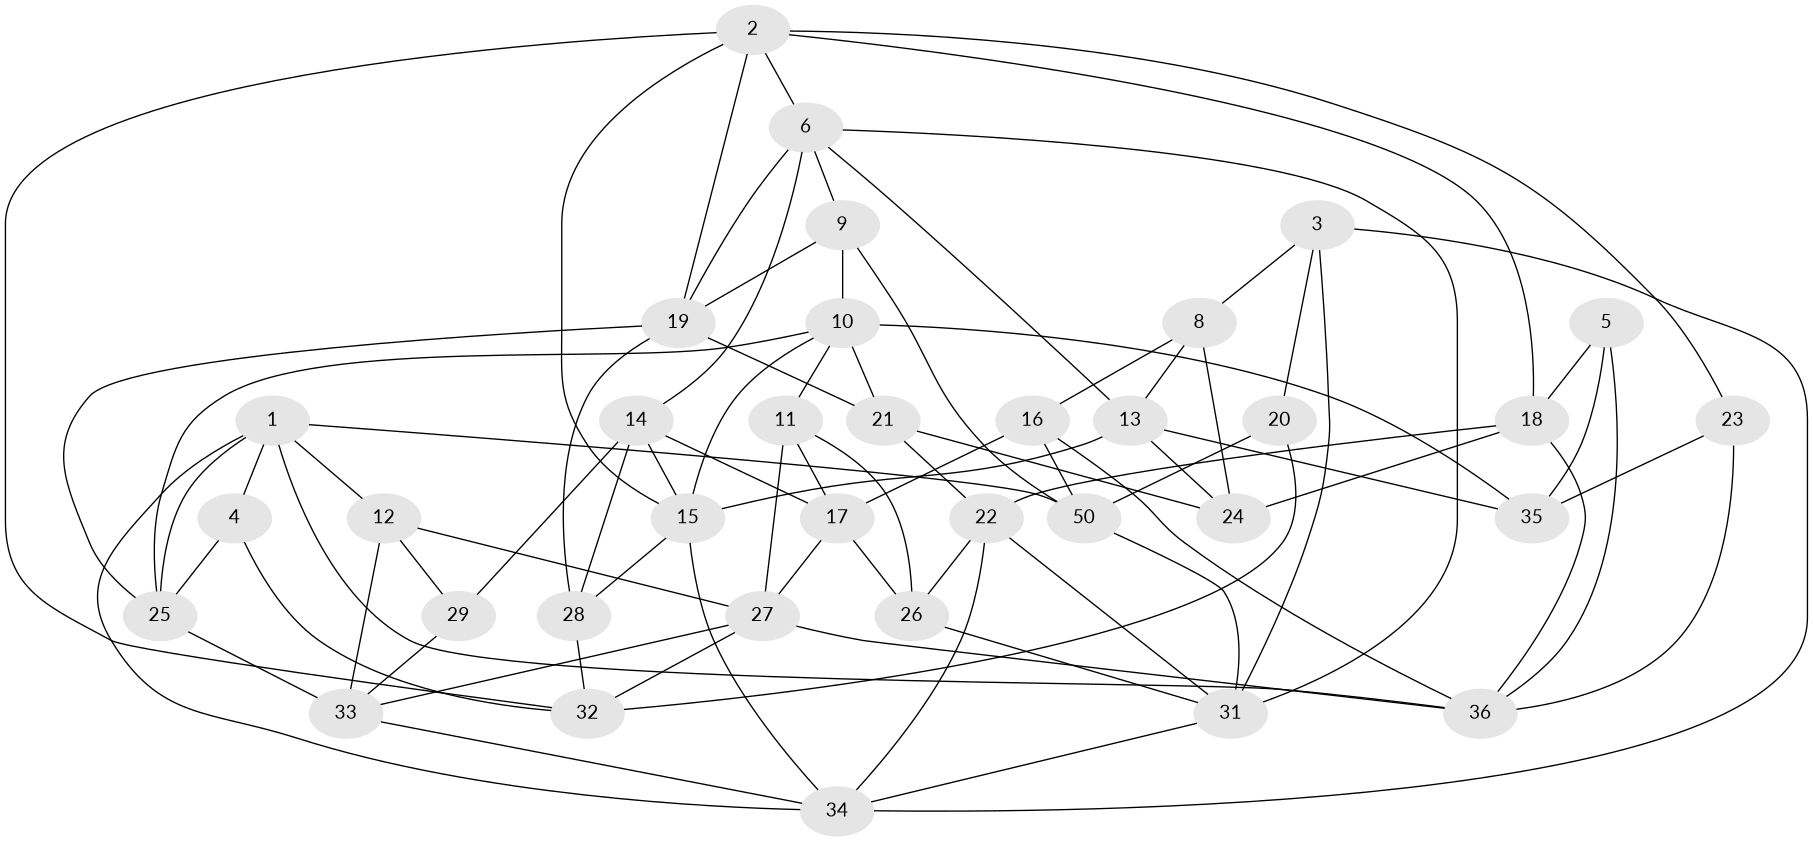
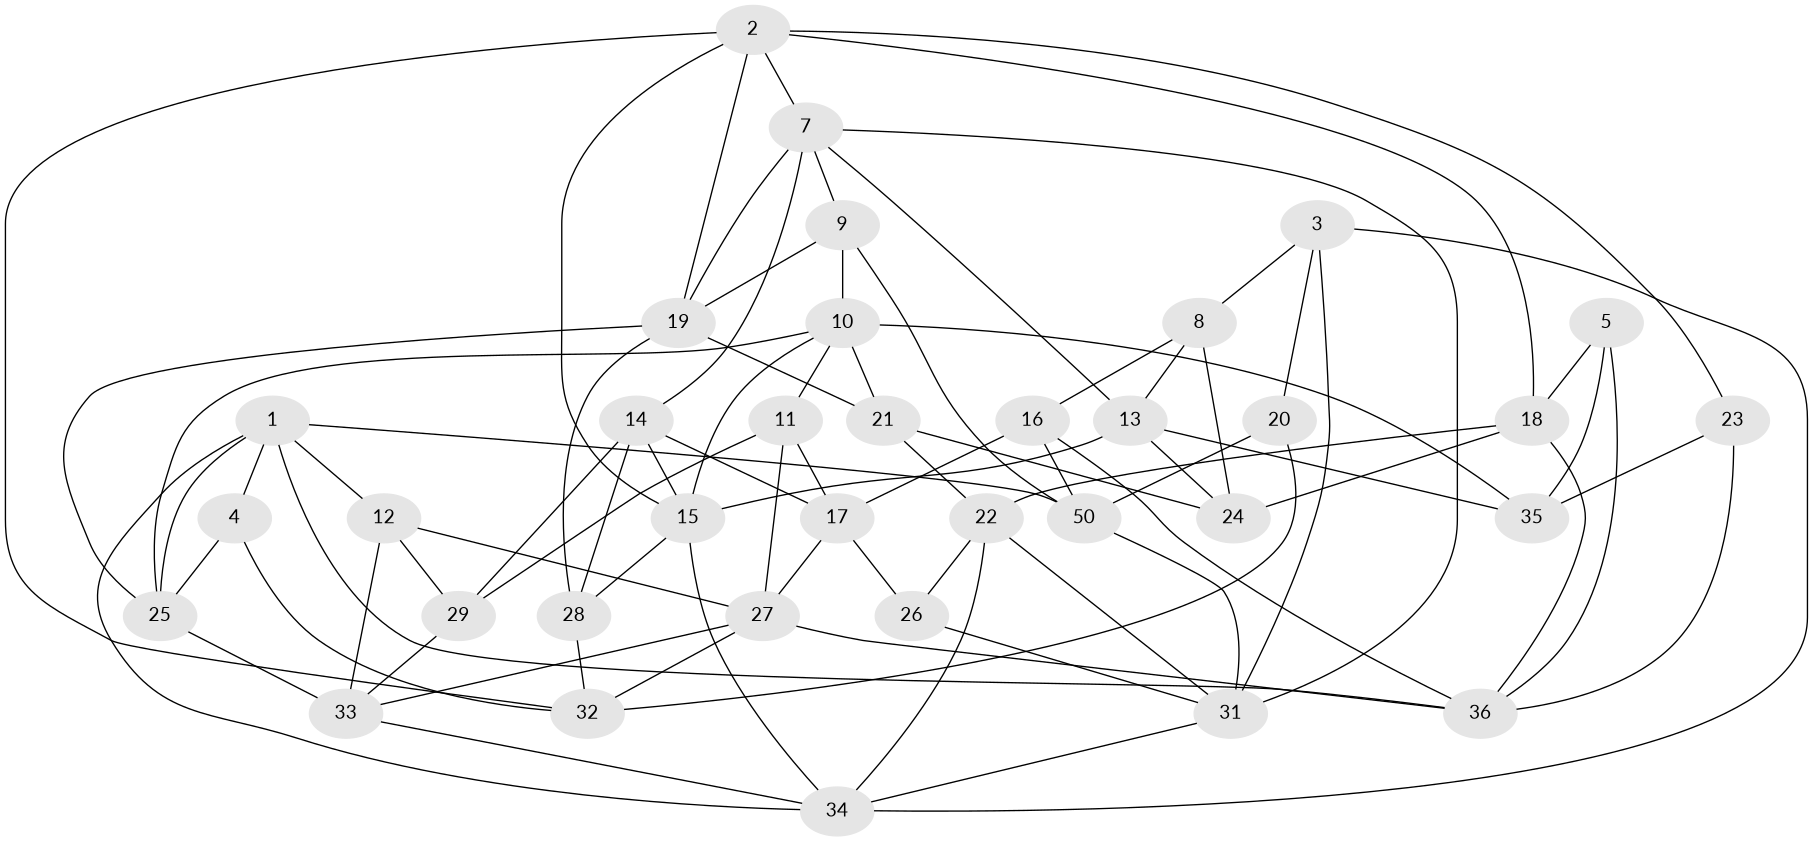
node "6": label "6" -> "7"
edge "11" -- "26": now "11" -- "29"
